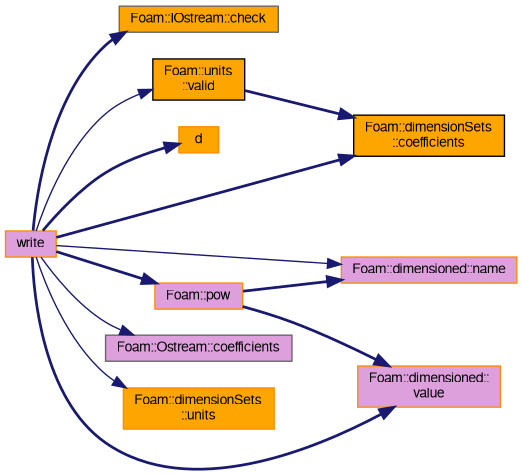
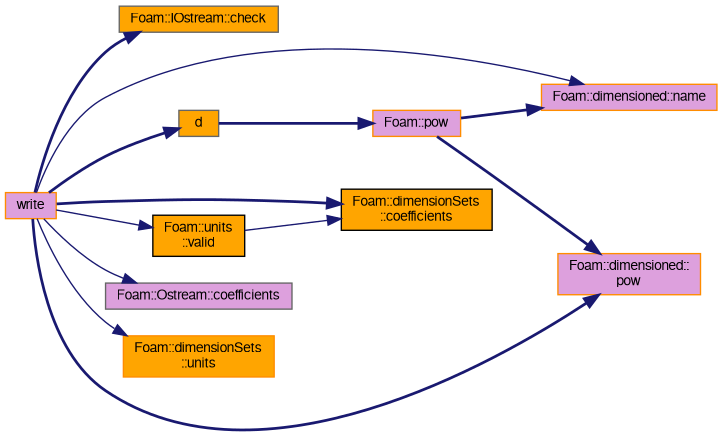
edge "Foam::units ::valid" -> "Foam::dimensionSets ::coefficients": style bold -> solid
node "d": color darkorange -> gray40
edge "write" -> "Foam::pow": now "d" -> "Foam::pow"
node "Foam::dimensioned:: value": label "Foam::dimensioned:: value" -> "Foam::dimensioned:: pow"
